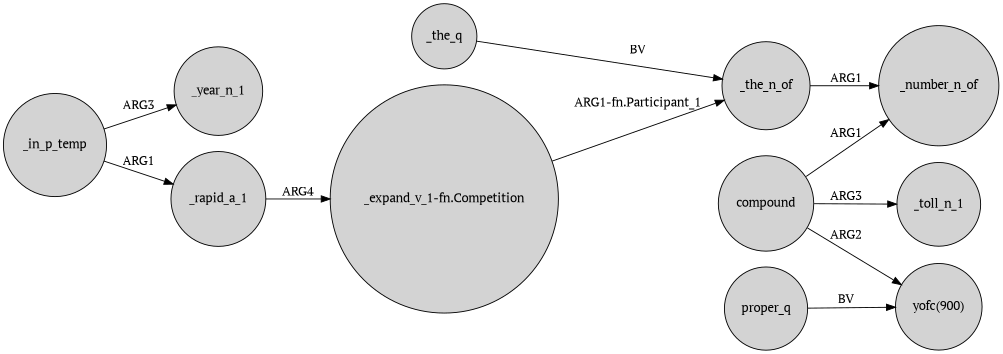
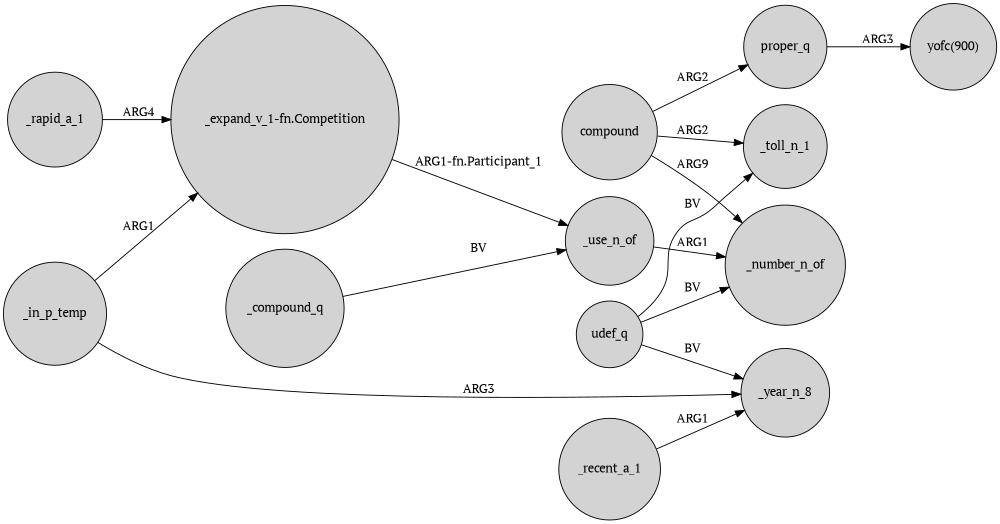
node "_the_q": label "_the_q" -> "_compound_q"
node "_the_n_of": label "_the_n_of" -> "_use_n_of"
node "_year_n_1": label "_year_n_1" -> "_year_n_8"
edge "compound" -> "_number_n_of": label "ARG1" -> "ARG9"
edge "_in_p_temp" -> "_rapid_a_1": now "_in_p_temp" -> "_expand_v_1-fn.Competition"
edge "compound" -> "_toll_n_1": label "ARG3" -> "ARG2"
edge "compound" -> "yofc(900)": now "compound" -> "proper_q"
edge "proper_q" -> "yofc(900)": label "BV" -> "ARG3"
node "udef_q": added
node "_recent_a_1": added
